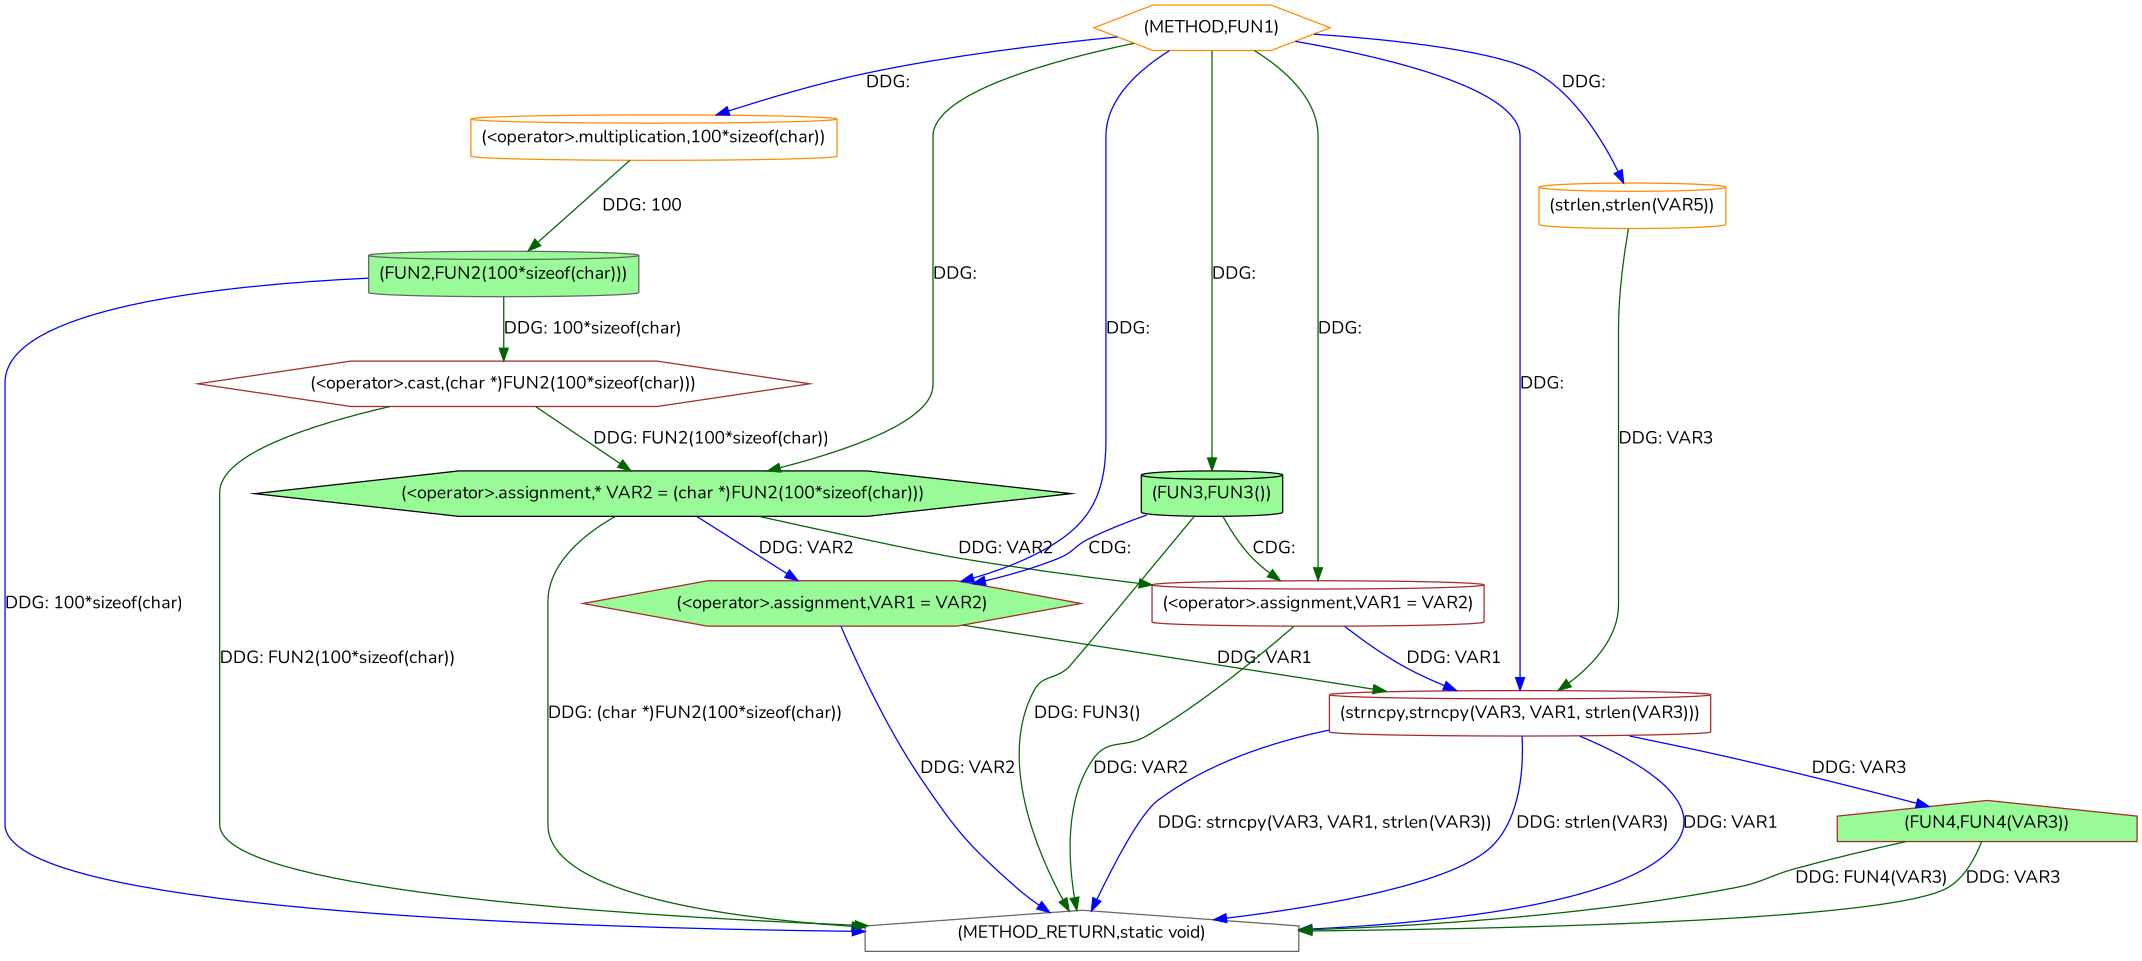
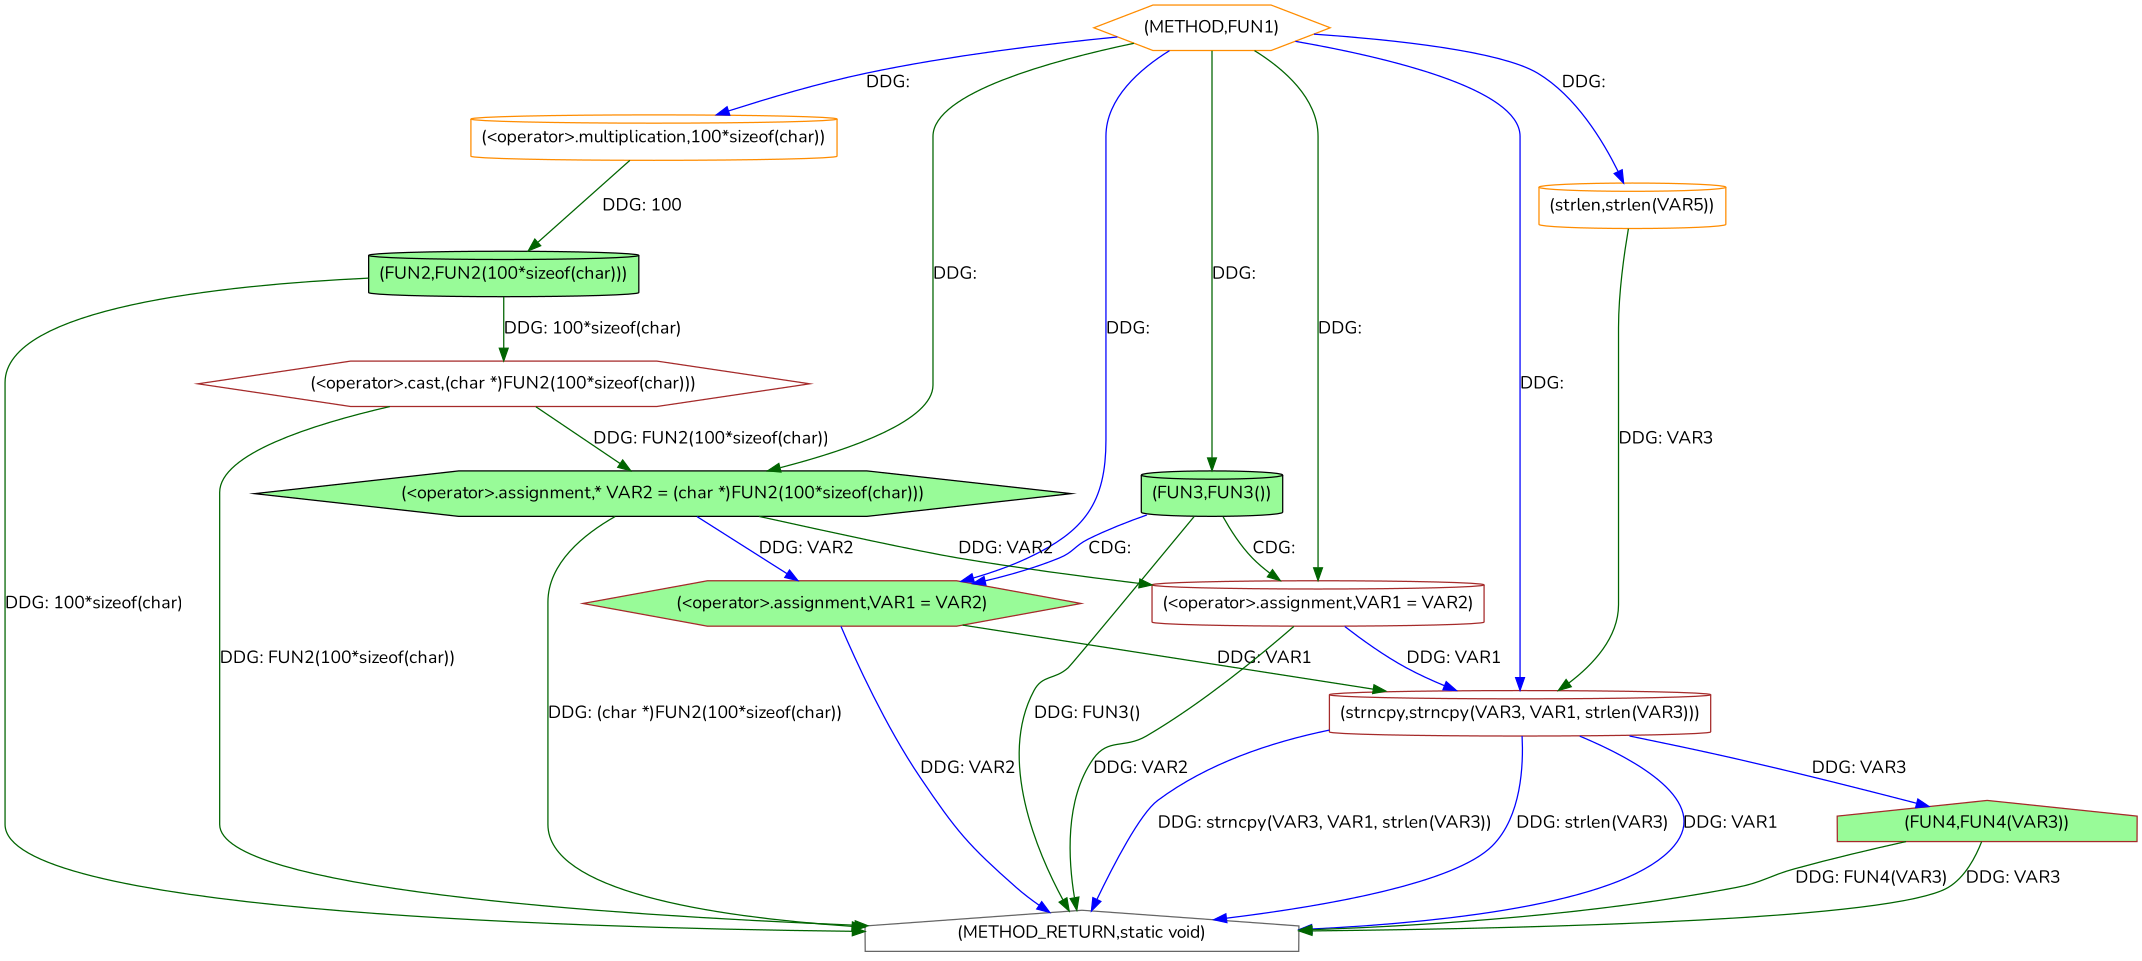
node "(FUN2,FUN2(100*sizeof(char)))": color gray40 -> black
edge "(FUN2,FUN2(100*sizeof(char)))" -> "(METHOD_RETURN,static void)": color blue -> darkgreen
